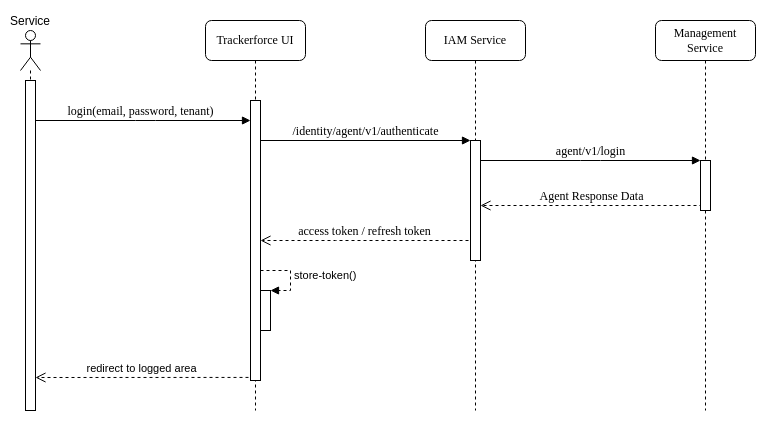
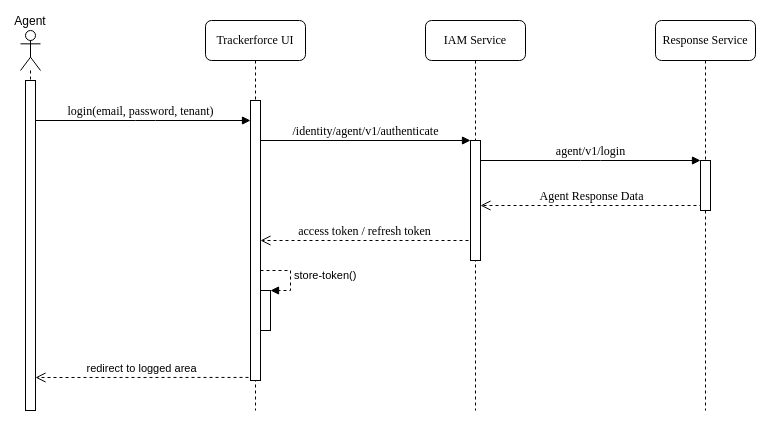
node "Service": label "Service" -> "Agent"
node "Management Service": label "Management Service" -> "Response Service"
